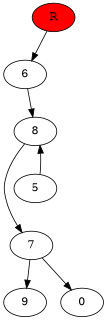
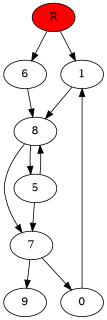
node "1": added
edge "8" -> "5": added
edge "5" -> "7": added
